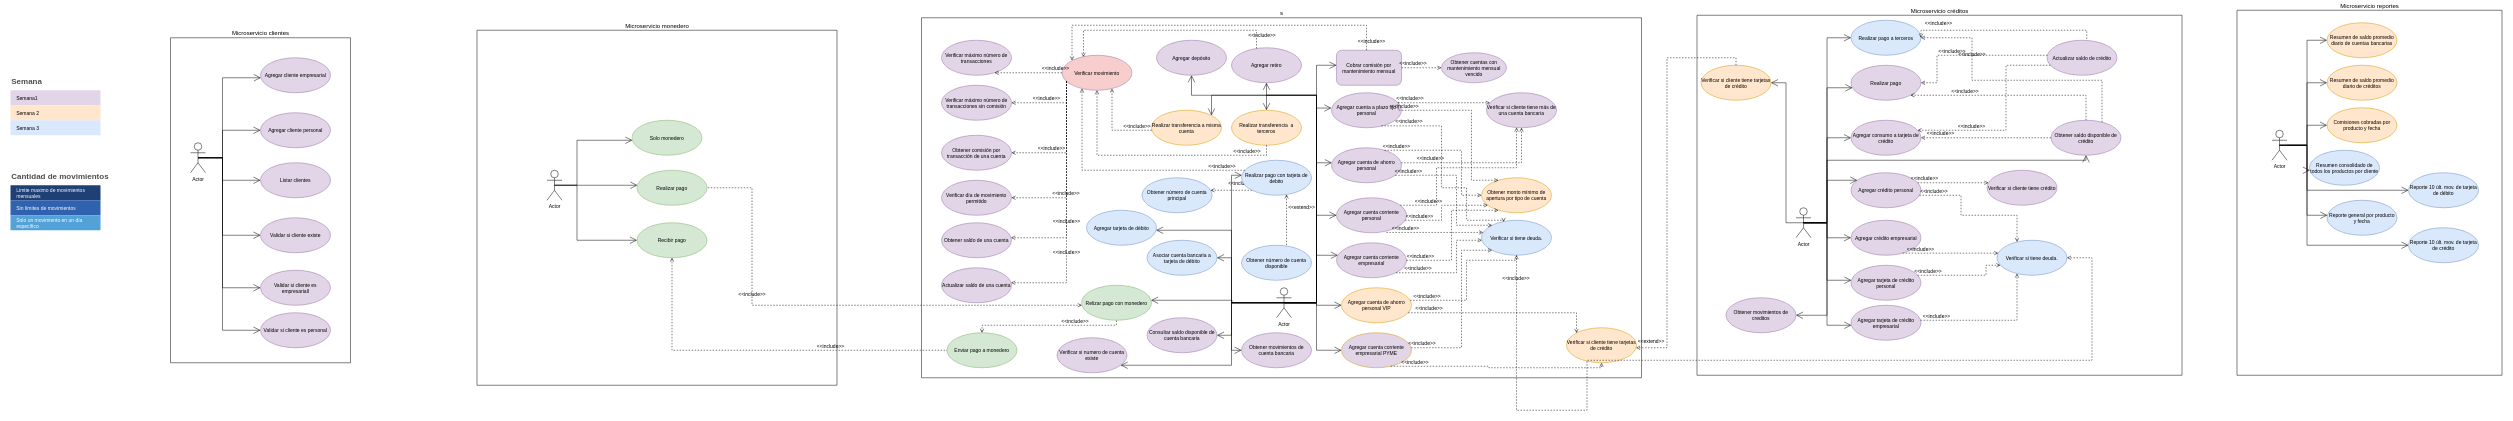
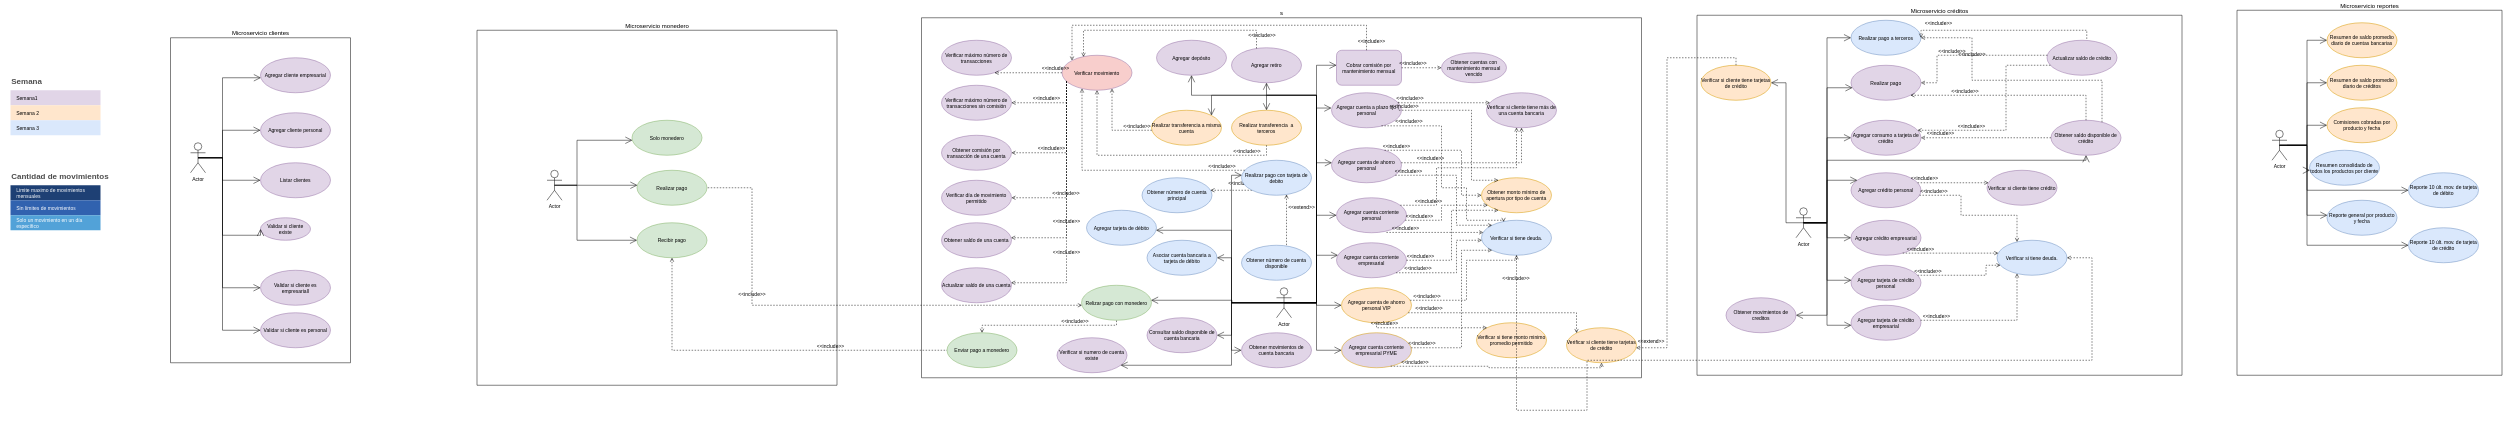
node "Validar si cliente existe": size 70x35 -> 50x23
edge "Agregar cuenta de ahorro personal VIP" -> "Verificar si tiene monto minimo promedio permitido": added, label "<<include>>"
node "Verificar si tiene monto minimo promedio permitido": added
